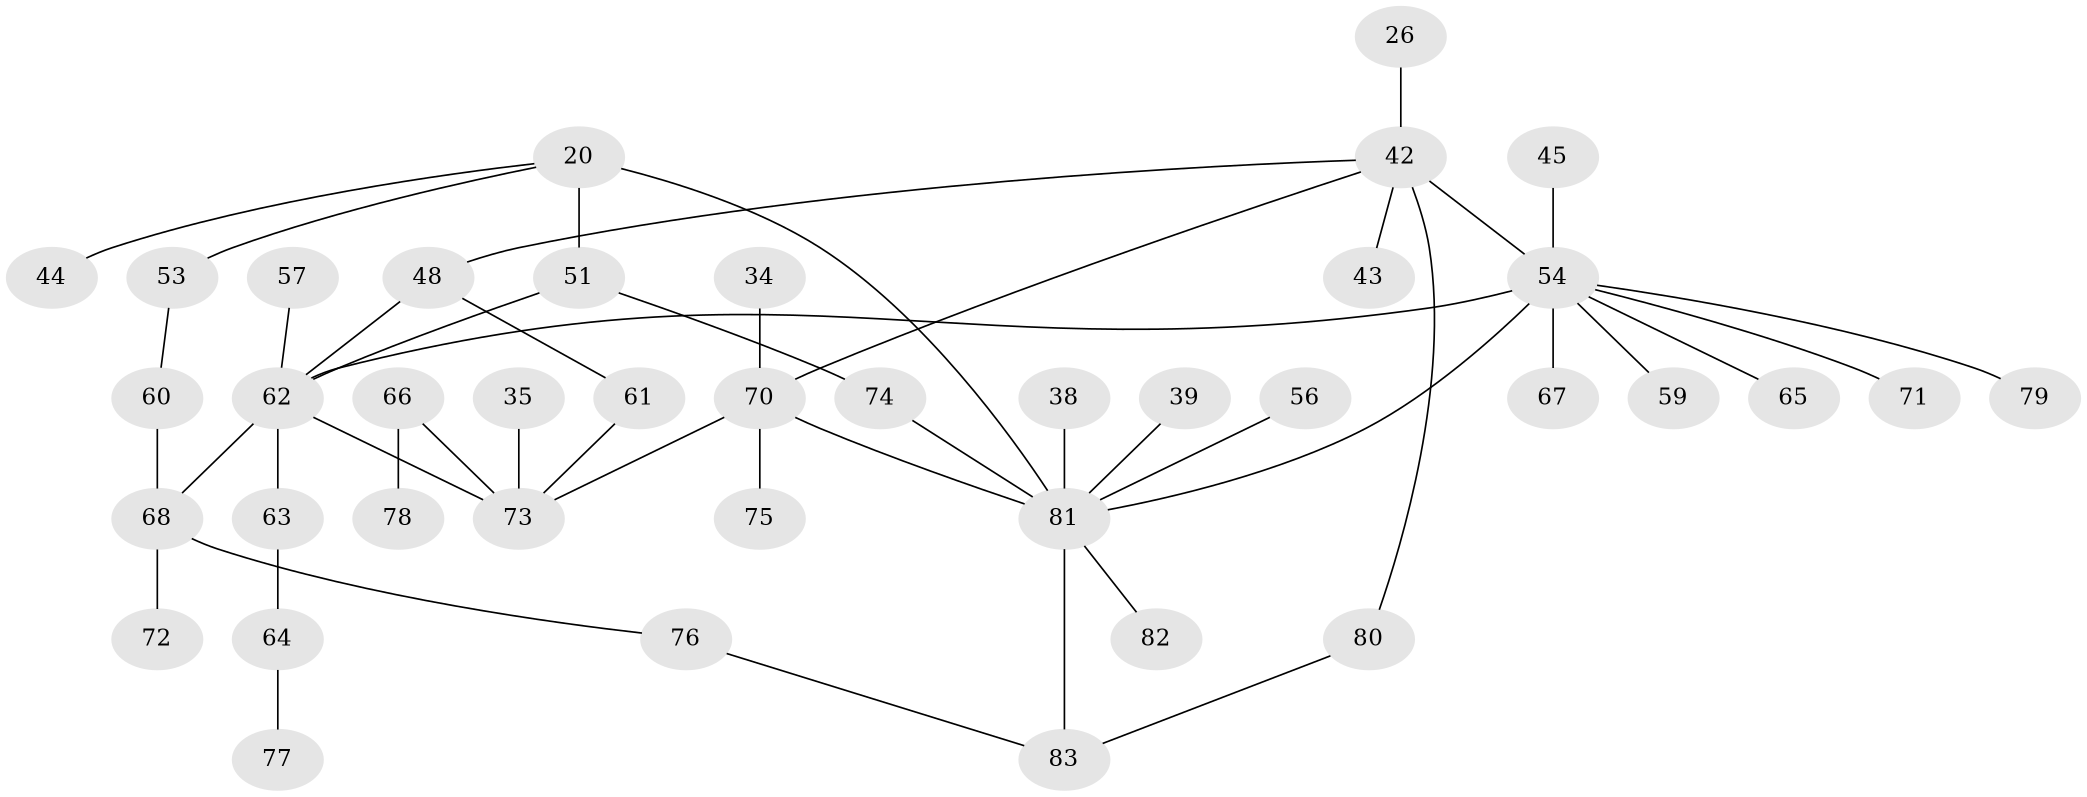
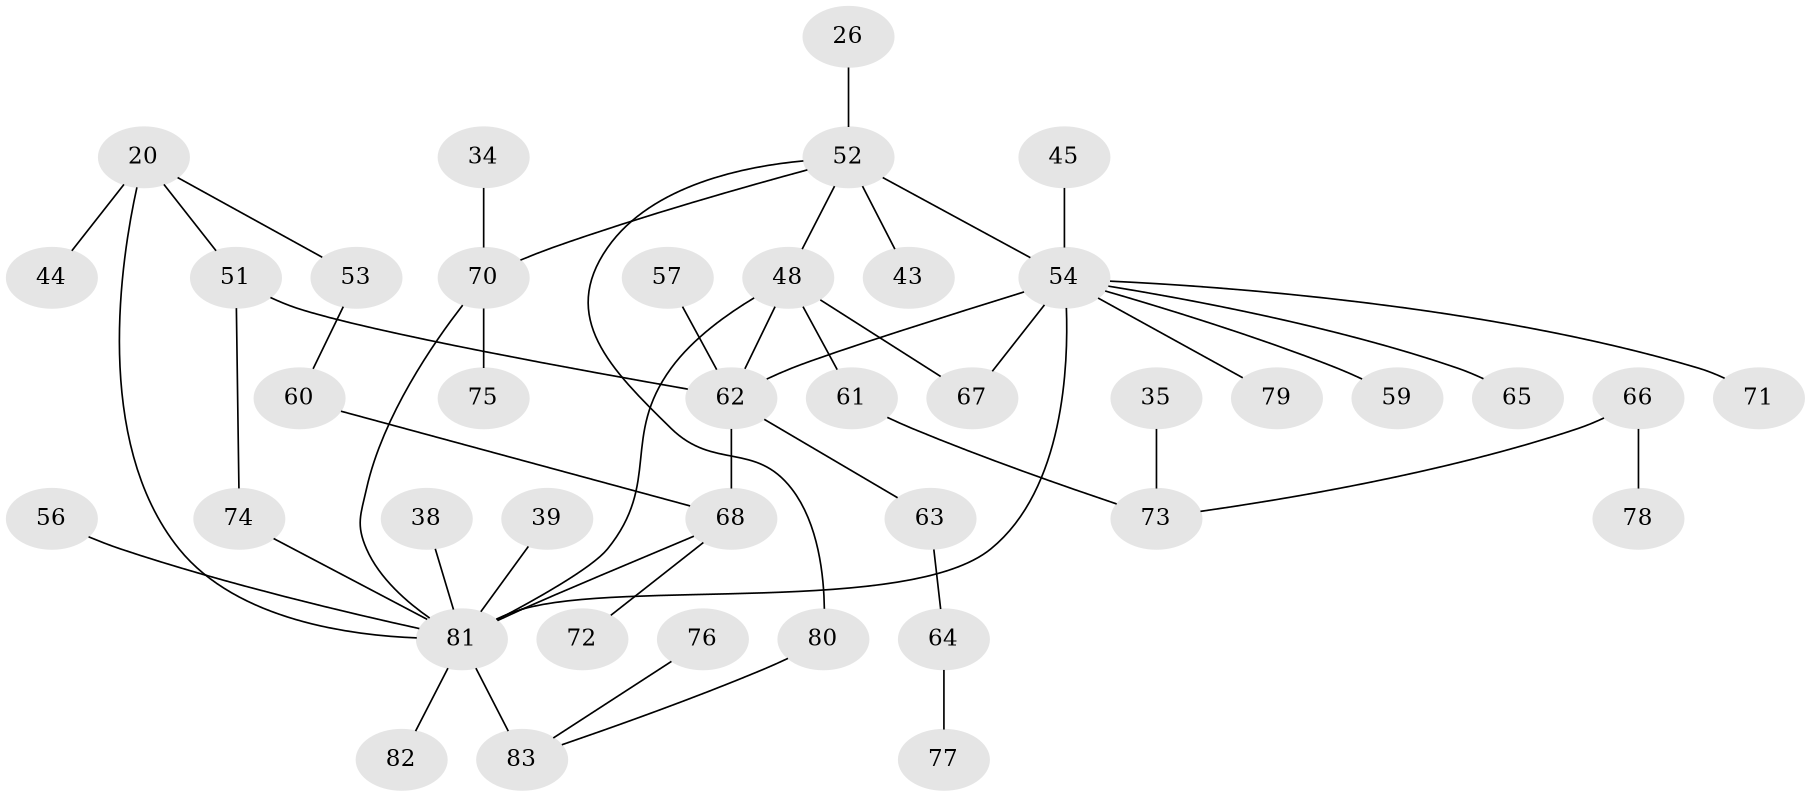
node "42": label "42" -> "52"
edge "48" -- "67": added
edge "62" -- "73": removed
edge "70" -- "73": removed
edge "48" -- "81": added
edge "68" -- "76": now "68" -- "81"
